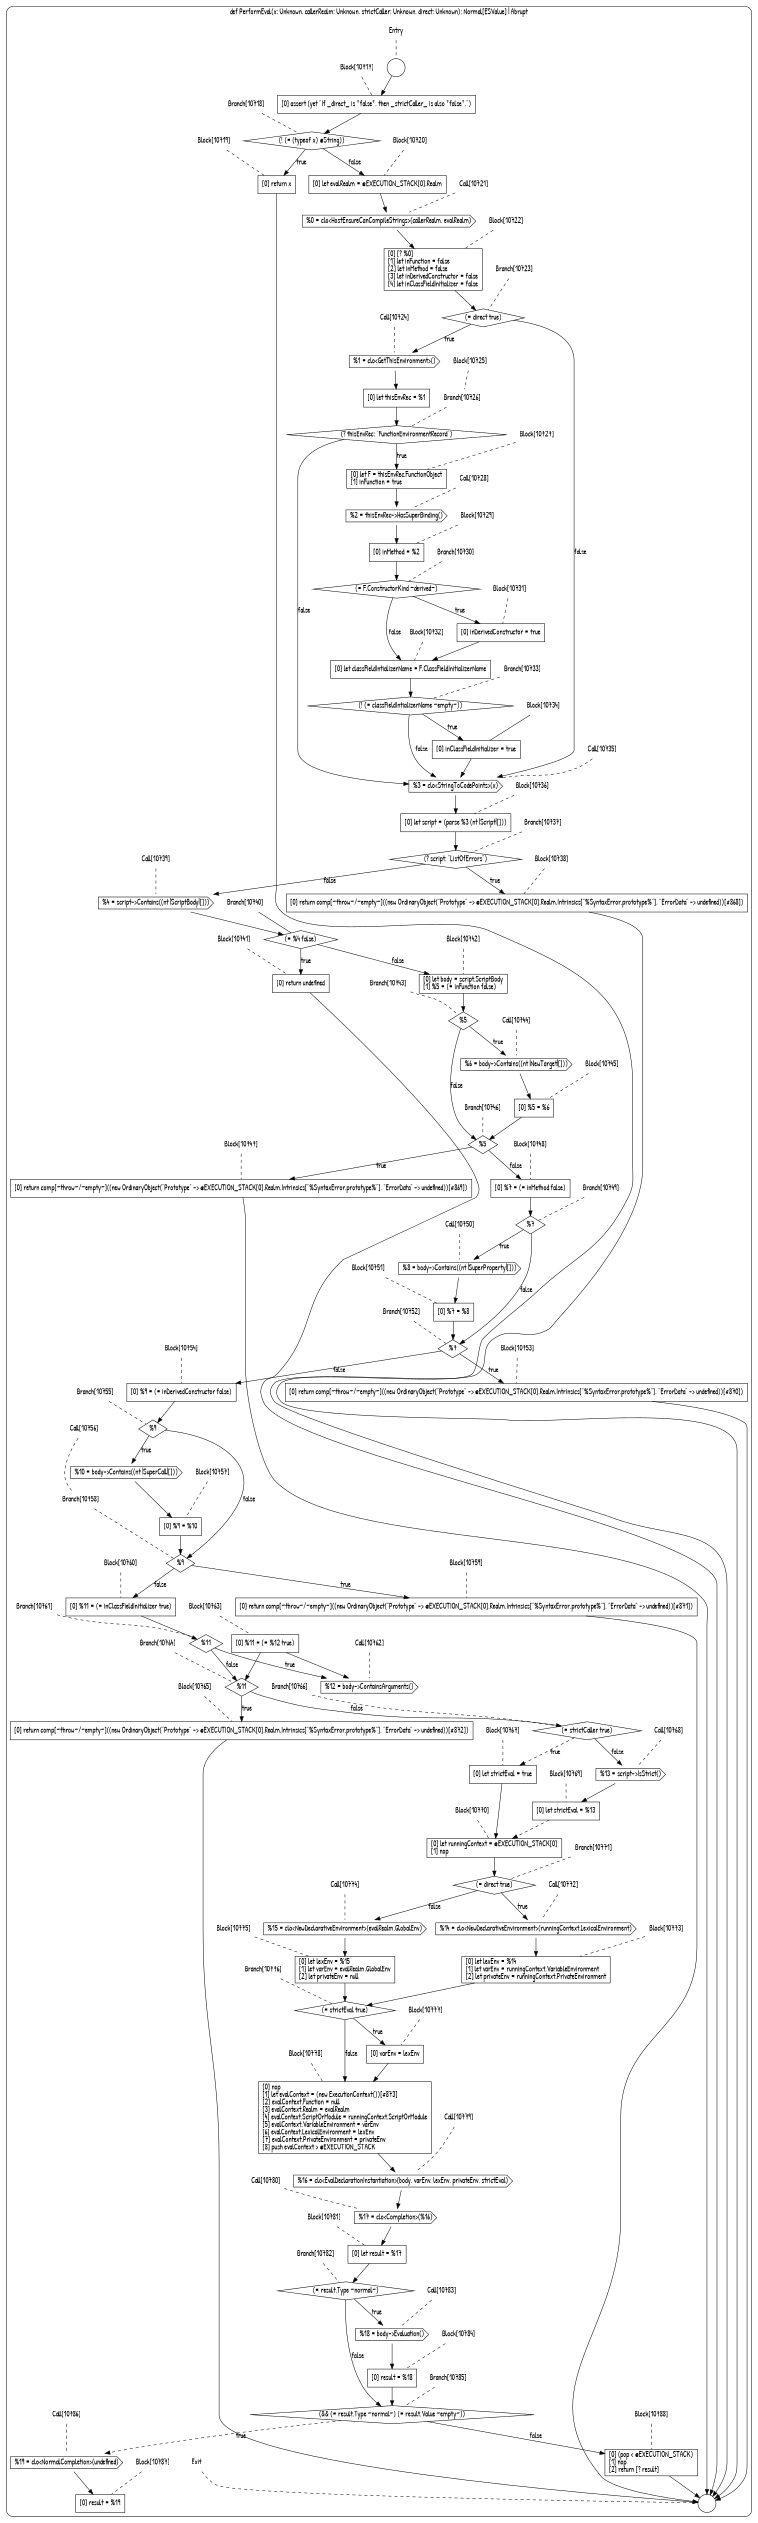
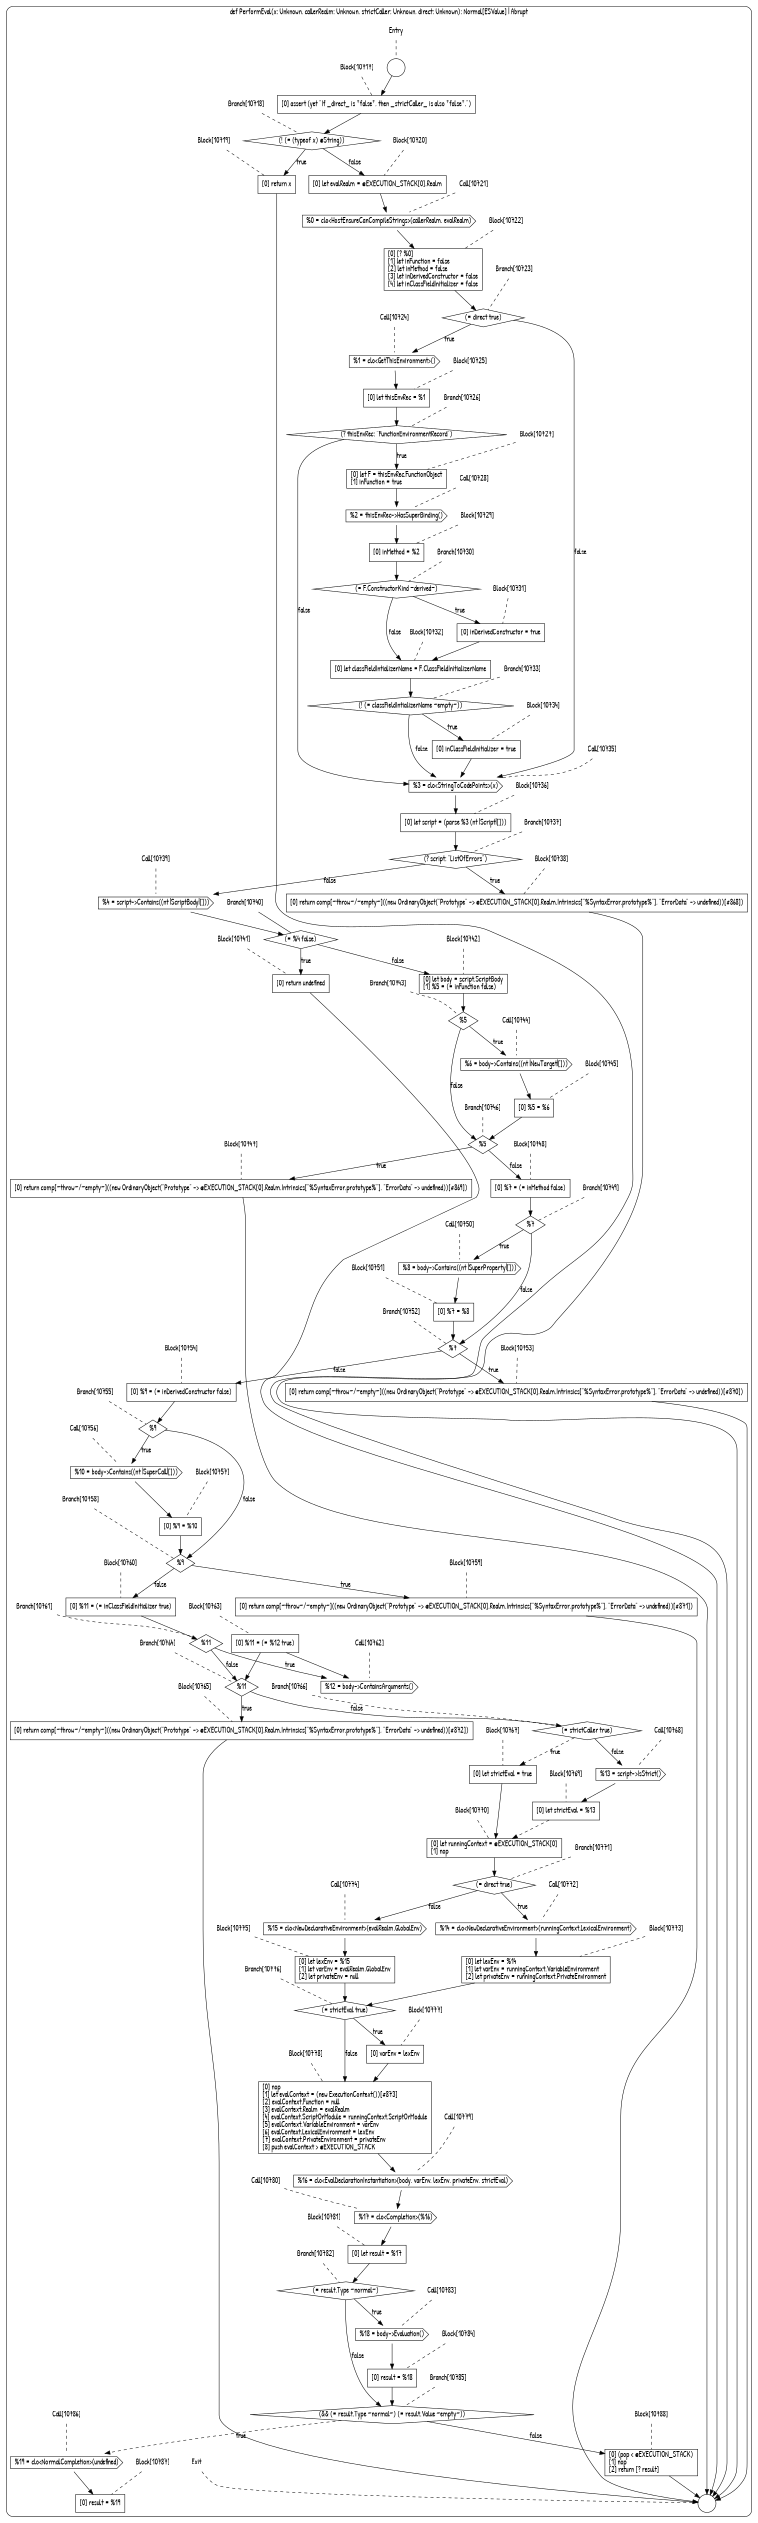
edge "Block[10725]" -- "Branch[10726]": now "Block[10725]" -- "[0] let thisEnvRec = %1"
edge "Block[10734]" -- "[0] inClassFieldInitializer = true": style solid -> dashed
edge "Call[10756]" -- "Branch[10758]": now "Call[10756]" -- "%10 = body->Contains((nt |SuperCall|[]))"
